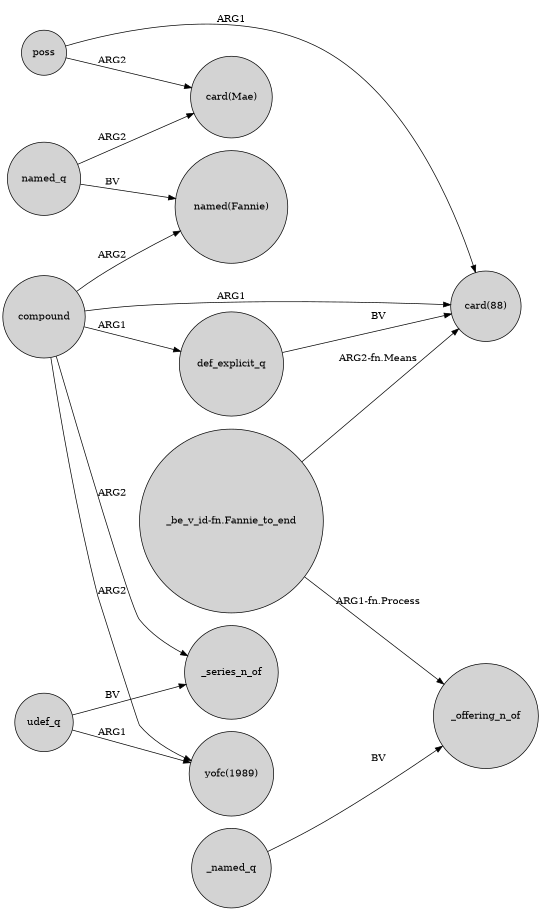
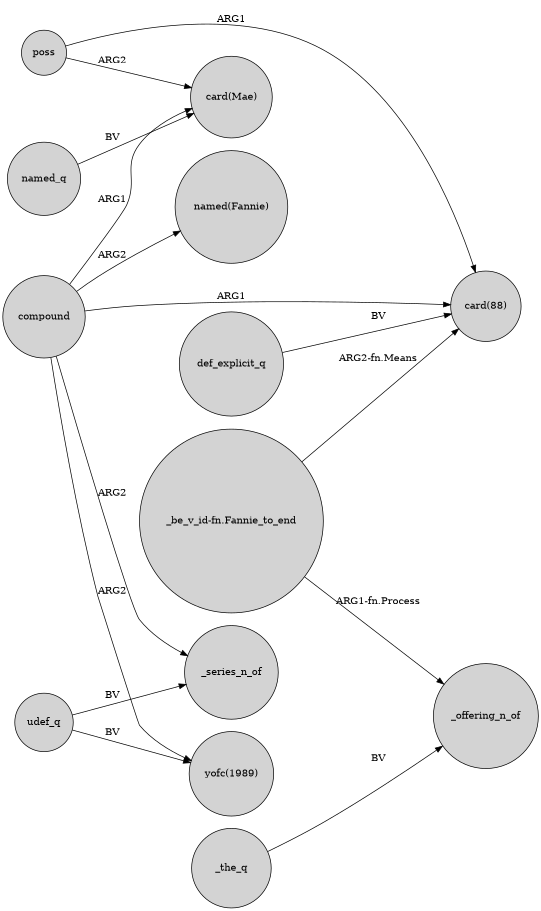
edge "named_q" -> "card(Mae)": label "ARG2" -> "BV"
edge "named_q" -> "named(Fannie)": removed, label "BV"
edge "compound" -> "def_explicit_q": now "compound" -> "card(Mae)"
edge "udef_q" -> "yofc(1989)": label "ARG1" -> "BV"
node "_named_q": label "_named_q" -> "_the_q"
